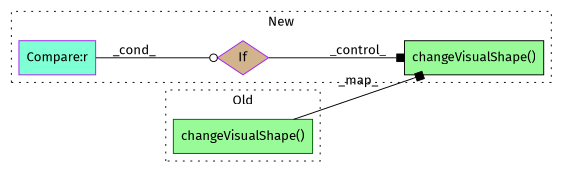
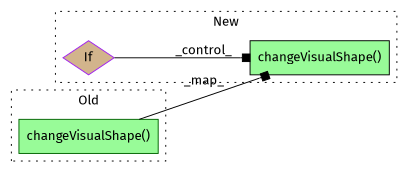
node "Compare:r": removed
